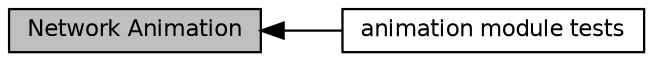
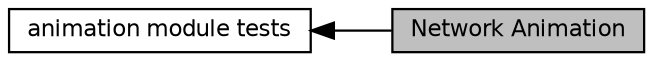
edge "animation module tests" -> "Network Animation": reversed
